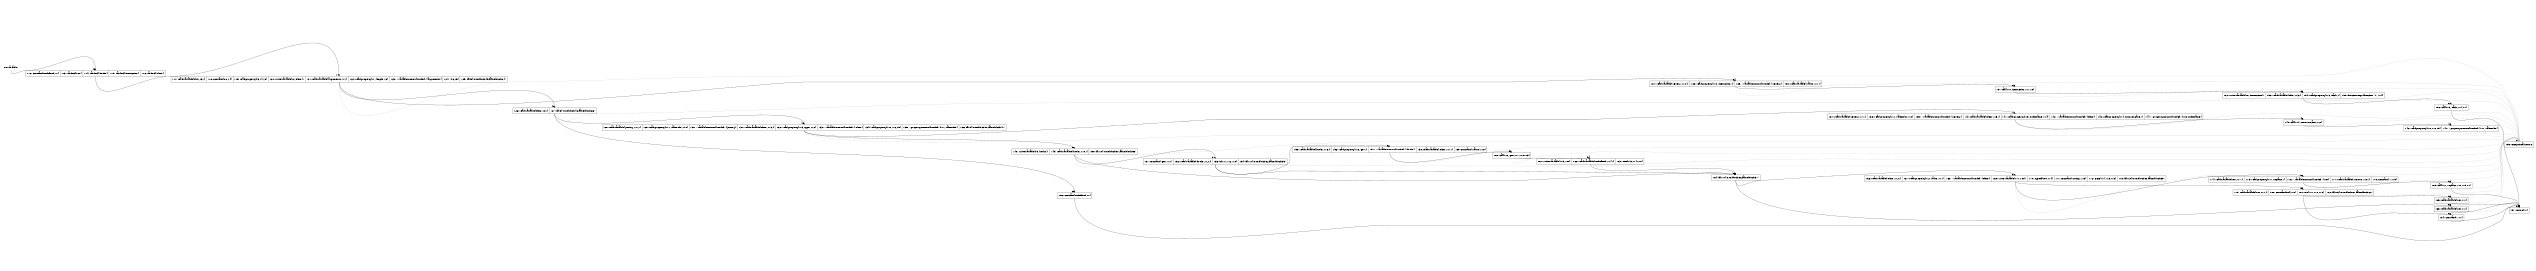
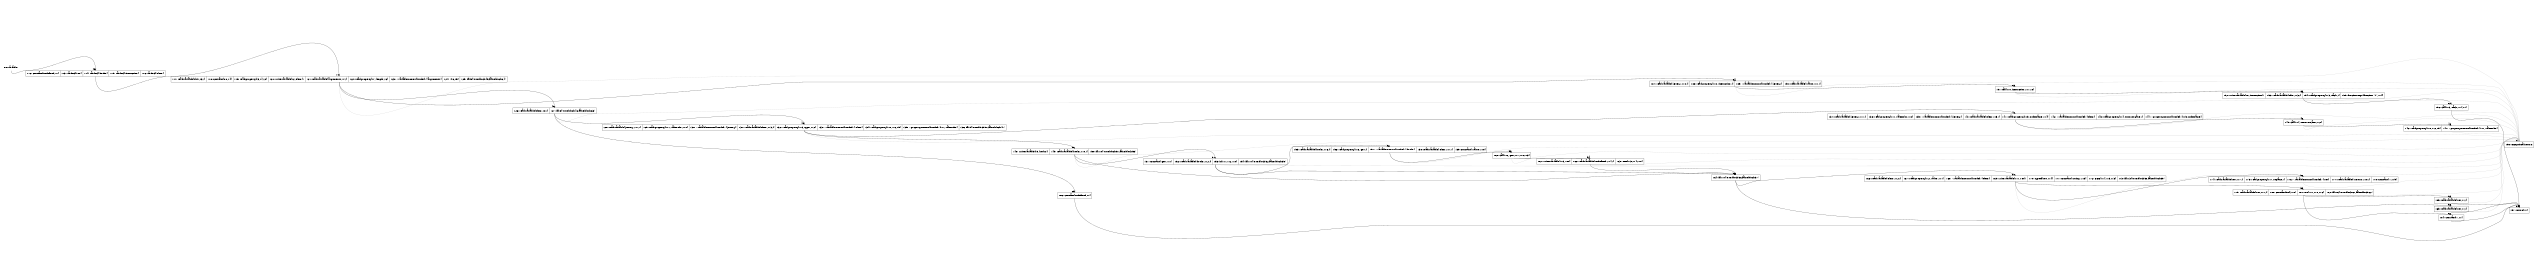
node "183: call[v17,'replace',v18,v19,v1]": removed
